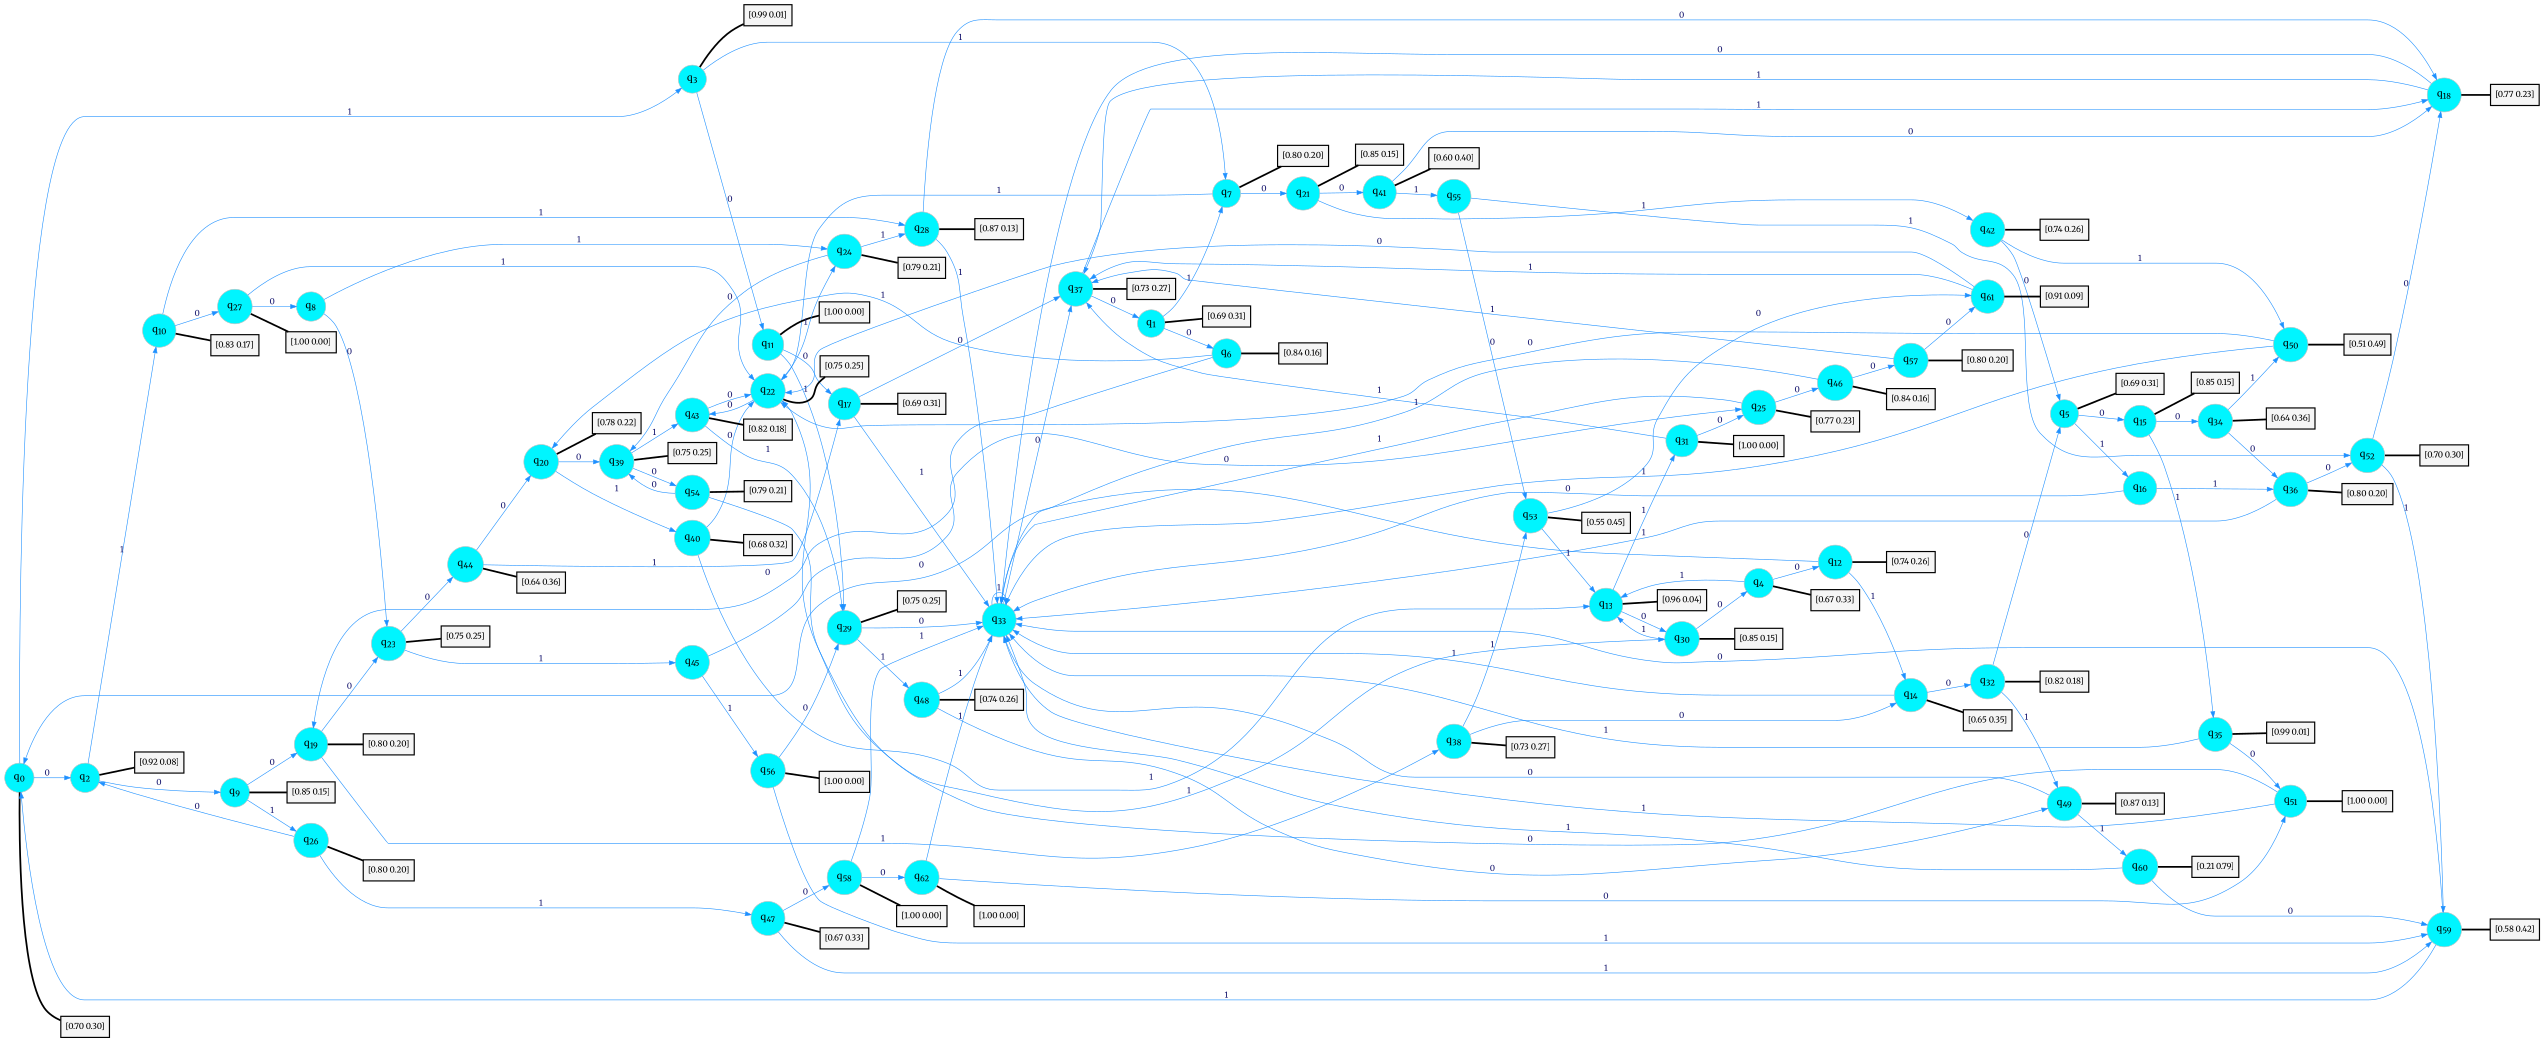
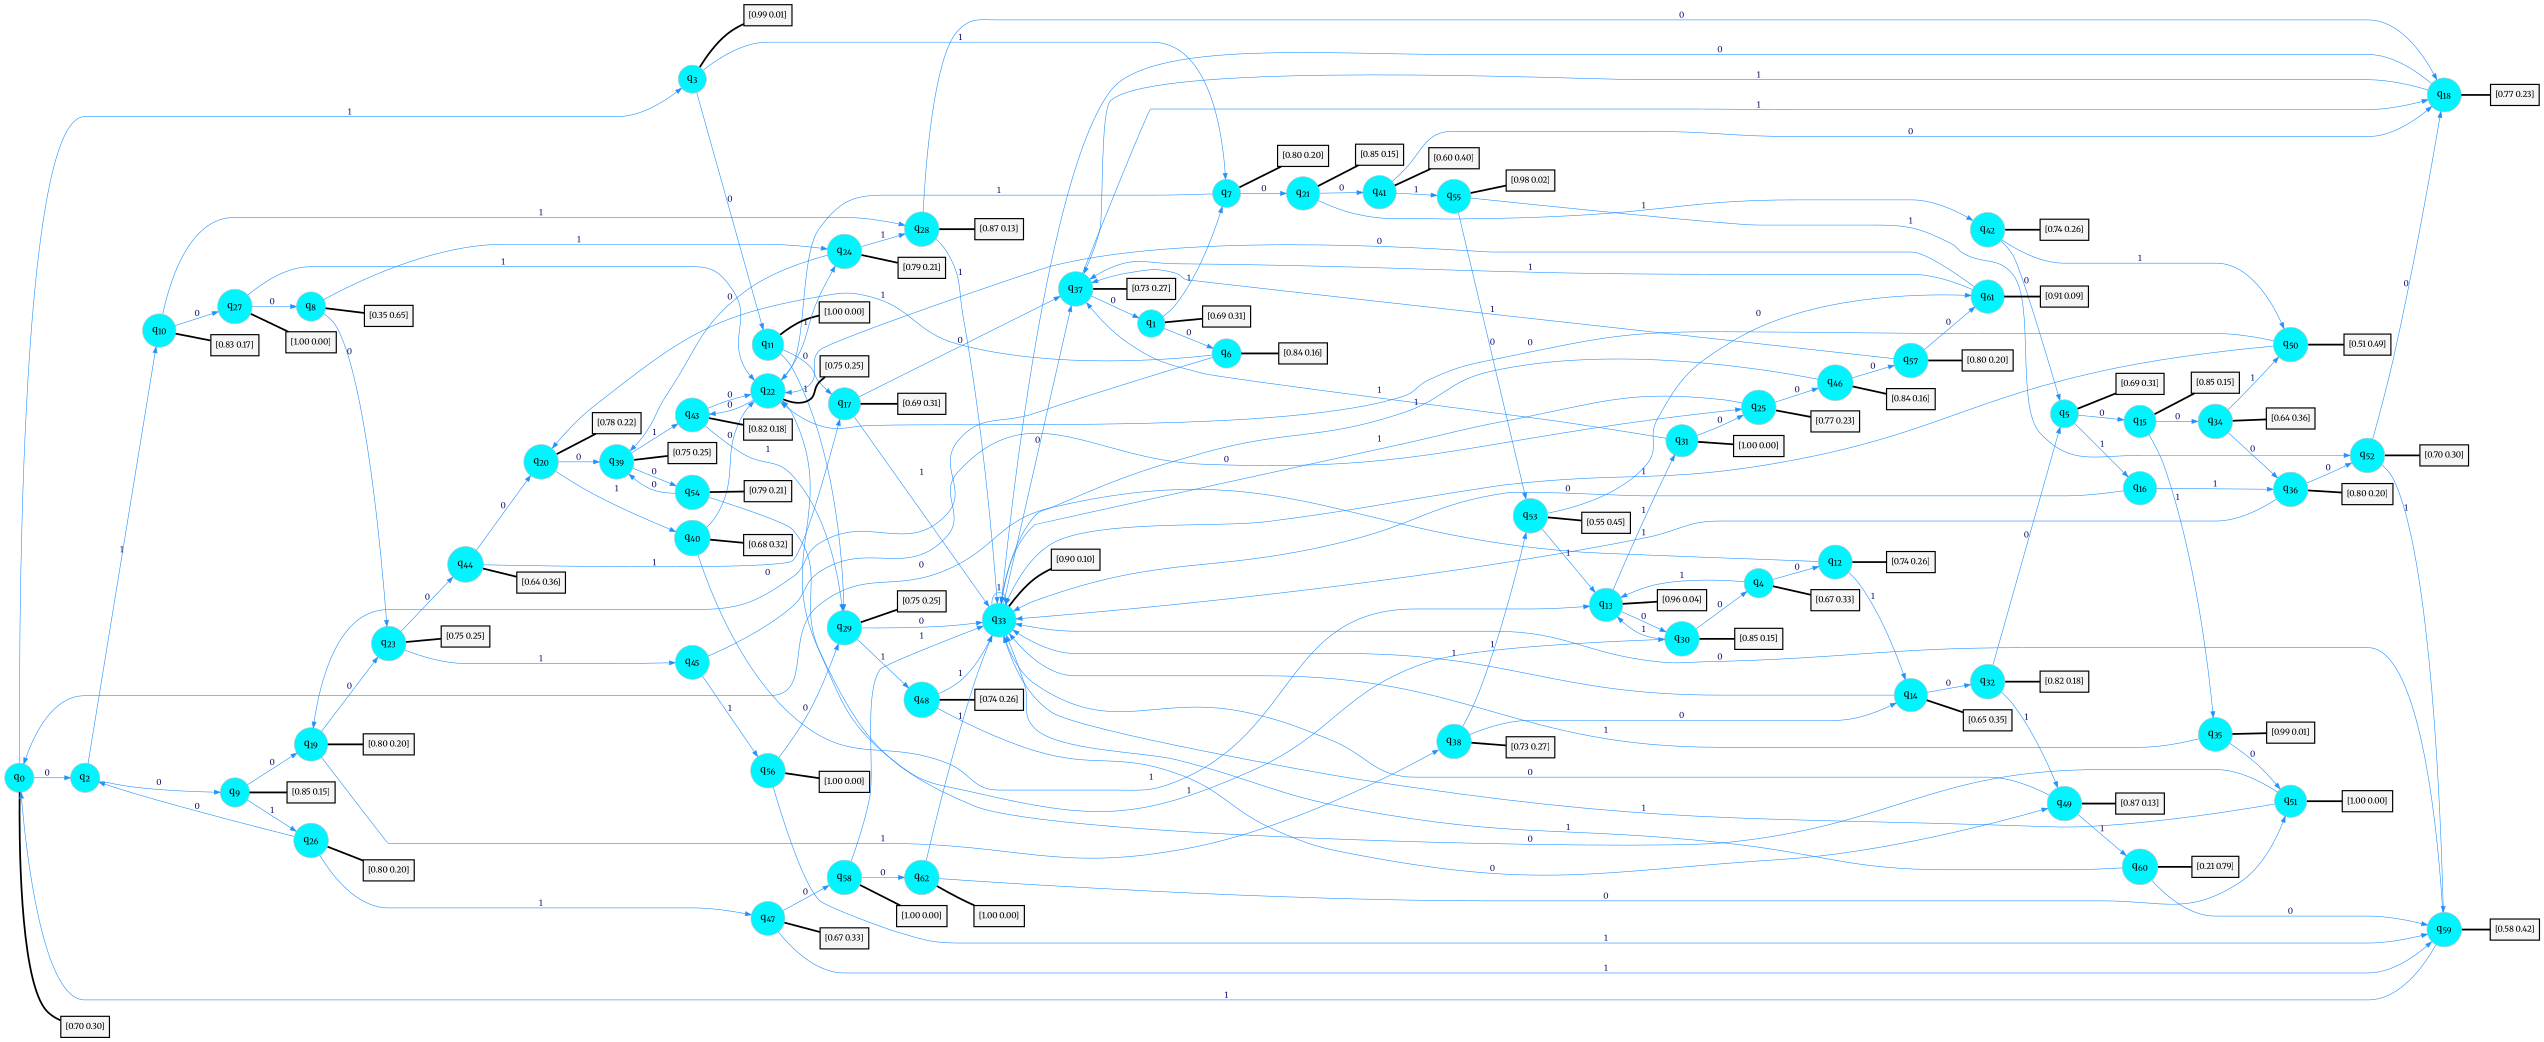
node "[0.98 0.02]": added
node "[0.35 0.65]": added
node "[0.90 0.10]": added
node "[0.92 0.08]": removed
